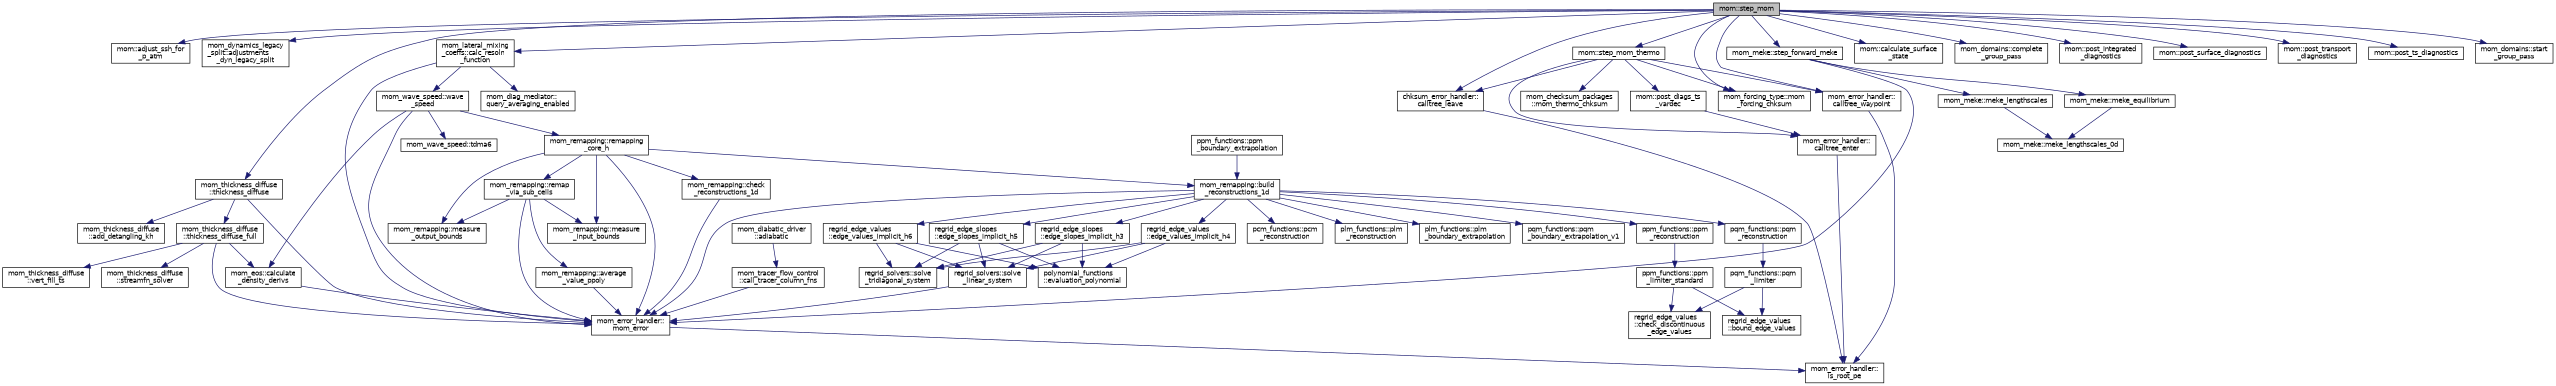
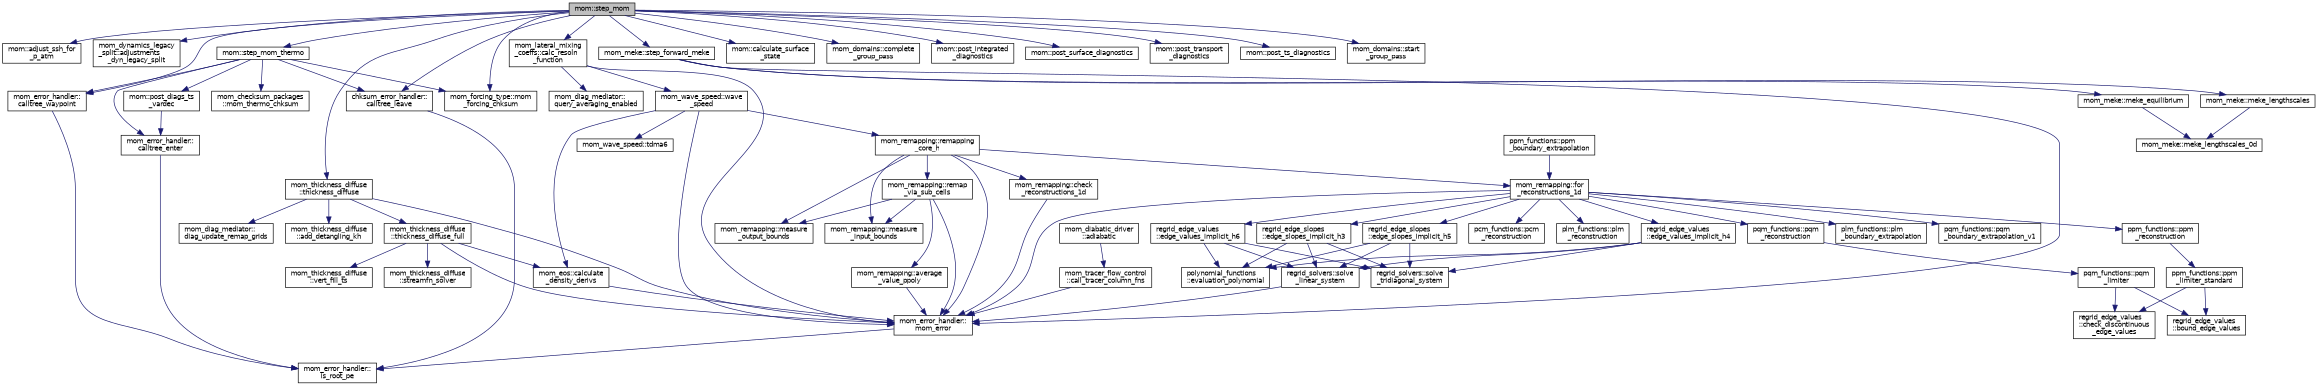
node "mom_remapping::build _reconstructions_1d": label "mom_remapping::build _reconstructions_1d" -> "mom_remapping::for _reconstructions_1d"
node "mom_diag_mediator:: diag_update_remap_grids": added
